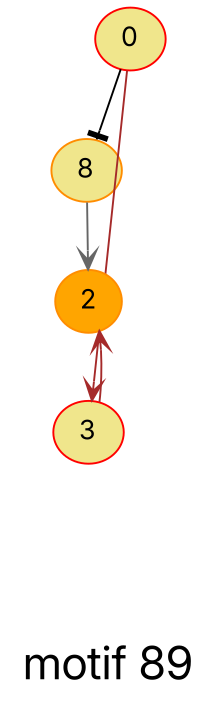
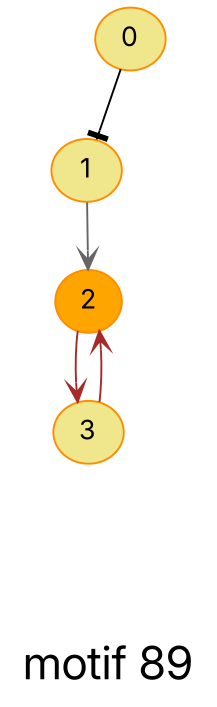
node "0": color red -> darkorange
node "8": label "8" -> "1"
edge "0" -> "3": now "2" -> "3"
node "3": color red -> darkorange
